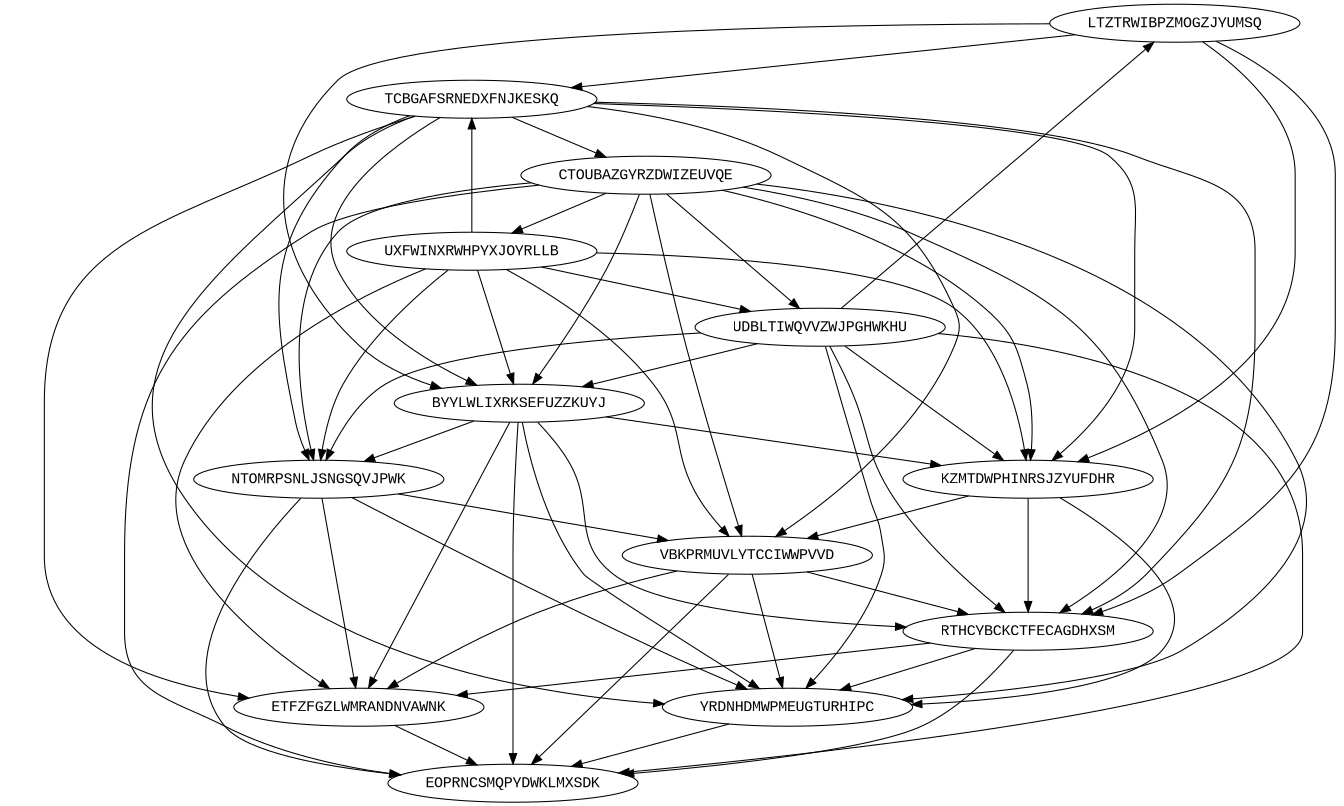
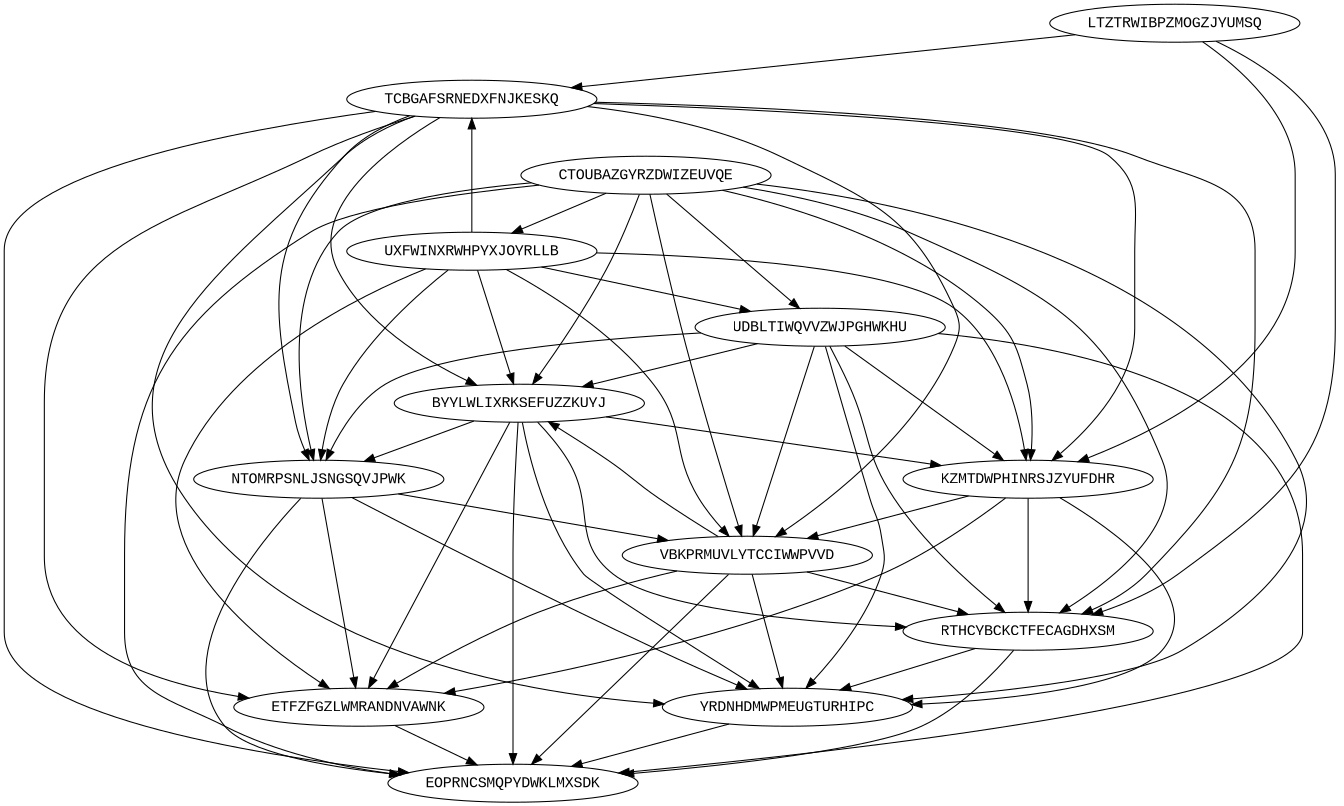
edge "LTZTRWIBPZMOGZJYUMSQ" -> "BYYLWLIXRKSEFUZZKUYJ": now "VBKPRMUVLYTCCIWWPVVD" -> "BYYLWLIXRKSEFUZZKUYJ"
edge "TCBGAFSRNEDXFNJKESKQ" -> "CTOUBAZGYRZDWIZEUVQE": now "TCBGAFSRNEDXFNJKESKQ" -> "EOPRNCSMQPYDWKLMXSDK"
edge "UDBLTIWQVVZWJPGHWKHU" -> "LTZTRWIBPZMOGZJYUMSQ": now "UDBLTIWQVVZWJPGHWKHU" -> "VBKPRMUVLYTCCIWWPVVD"
edge "RTHCYBCKCTFECAGDHXSM" -> "ETFZFGZLWMRANDNVAWNK": now "KZMTDWPHINRSJZYUFDHR" -> "ETFZFGZLWMRANDNVAWNK"
